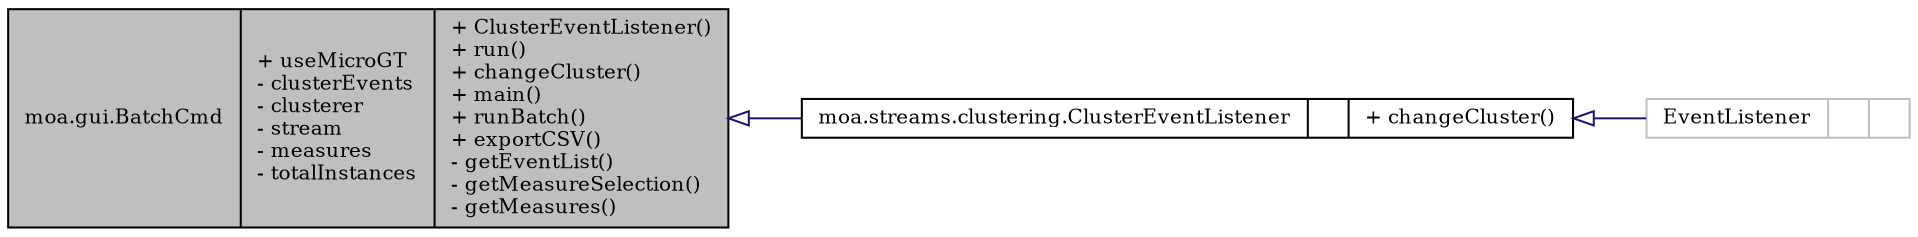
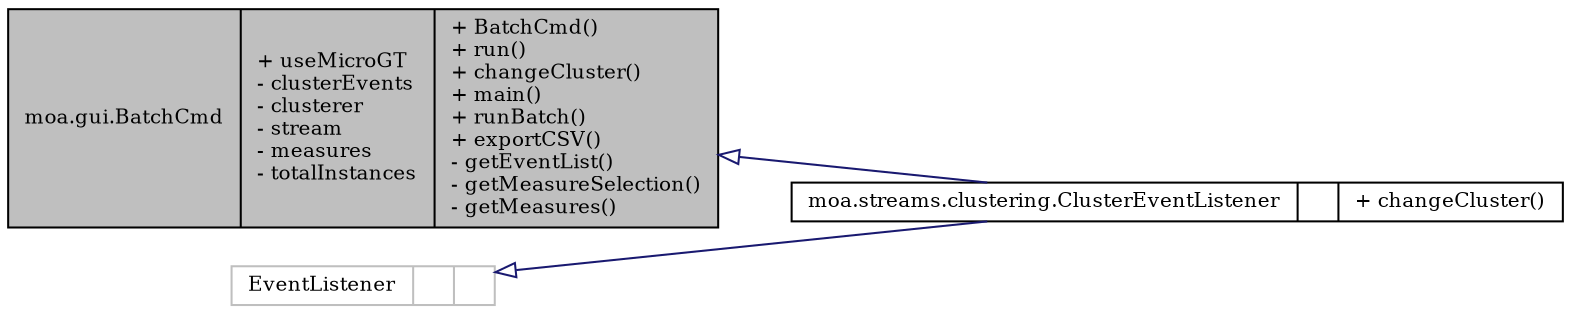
node "moa.gui.BatchCmd": text "+ ClusterEventListener()" -> "+ BatchCmd()"
edge "EventListener" -> "moa.streams.clustering.ClusterEventListener": reversed
